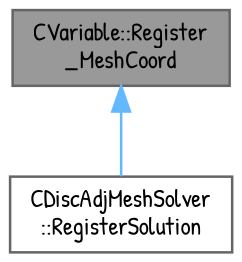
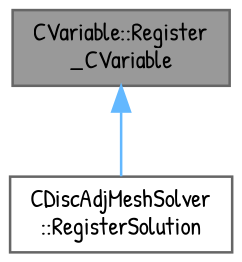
node "CVariable::Register _MeshCoord": label "CVariable::Register _MeshCoord" -> "CVariable::Register _CVariable"
